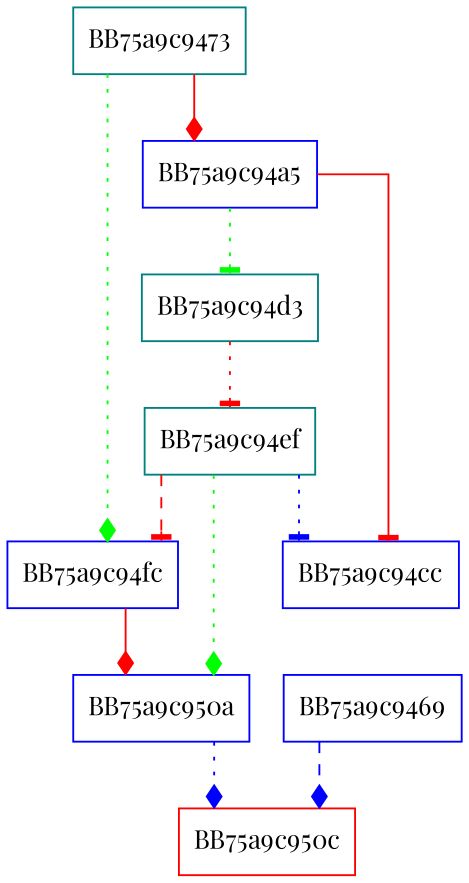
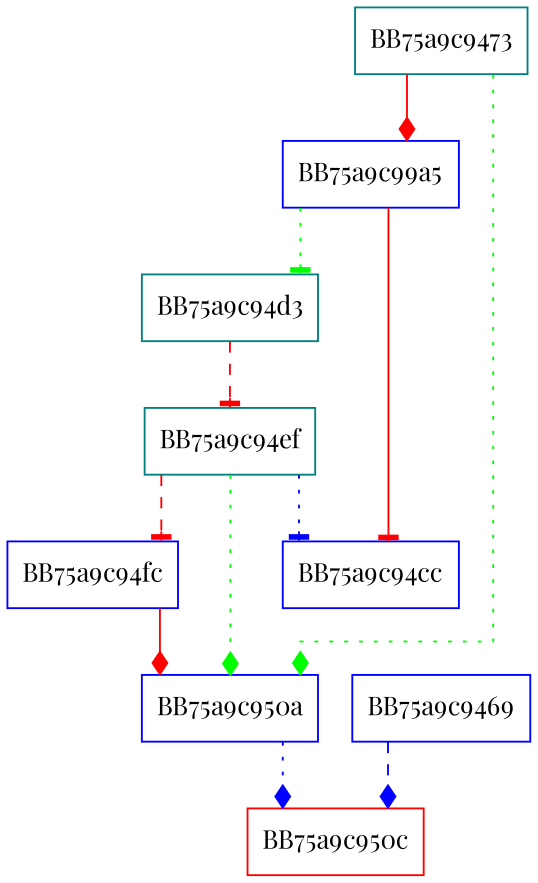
node "BB75a9c94a5": label "BB75a9c94a5" -> "BB75a9c99a5"
edge "BB75a9c9473" -> "BB75a9c94fc": now "BB75a9c9473" -> "BB75a9c950a"
edge "BB75a9c94d3" -> "BB75a9c94ef": style dotted -> dashed
